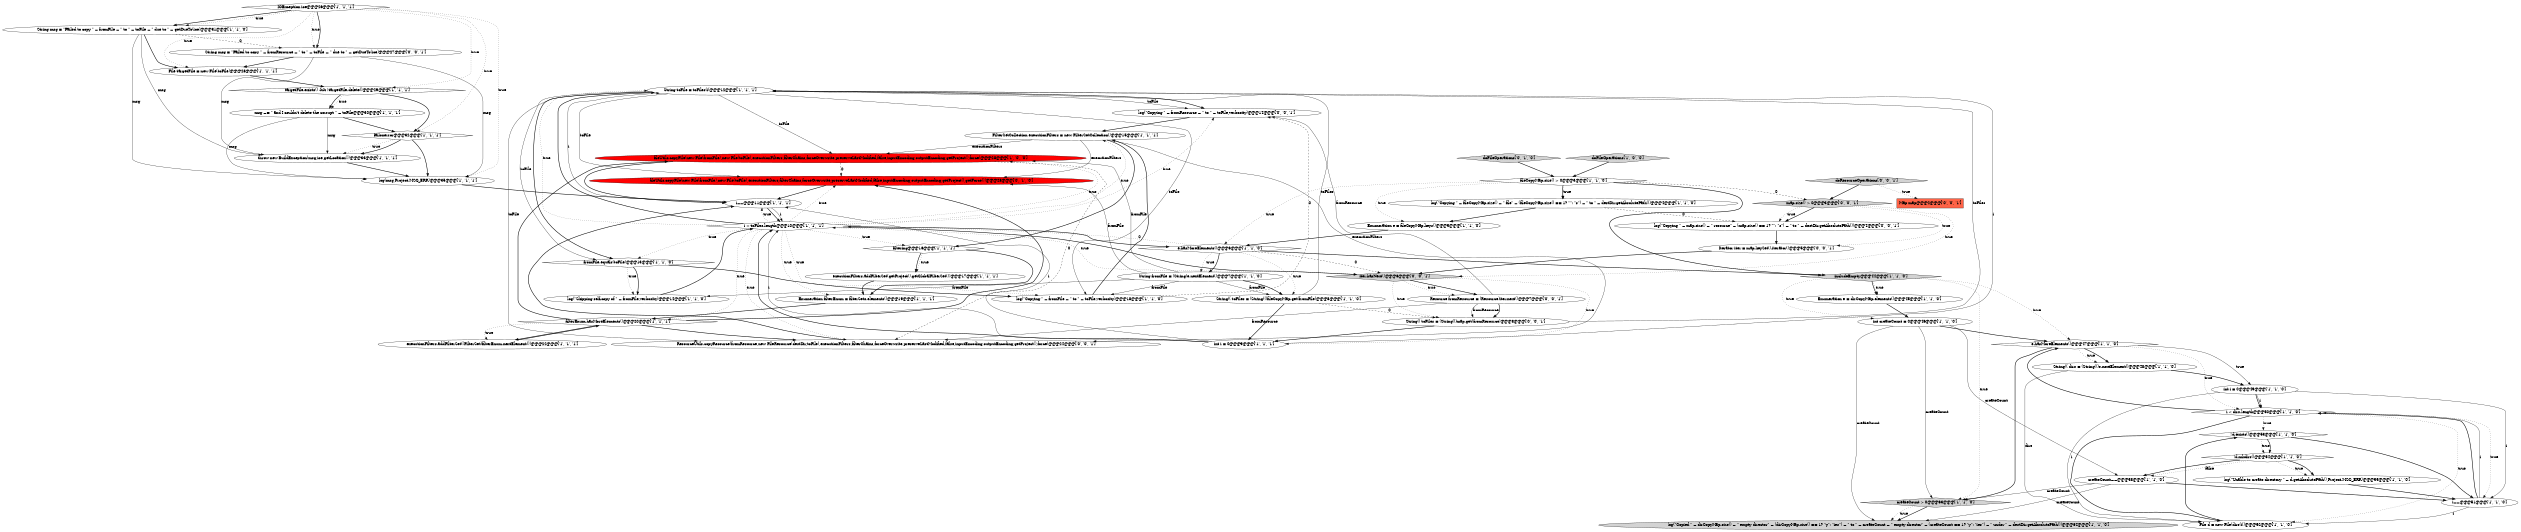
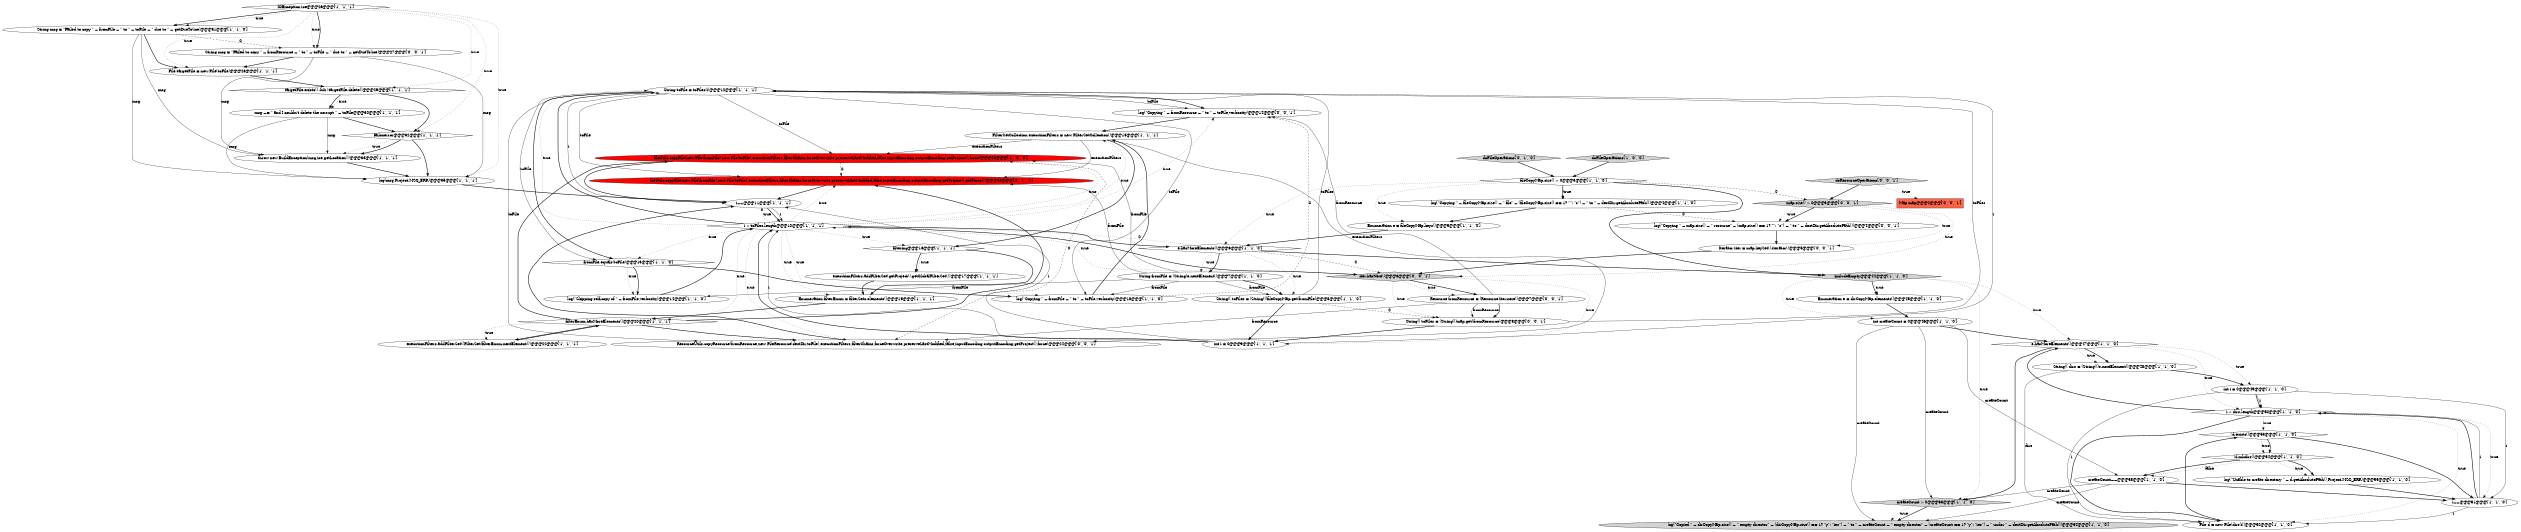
edge "e.hasMoreElements()@@@47@@@['1', '1', '0']" -> "int i = 0@@@49@@@['1', '1', '0']": style solid -> dotted
